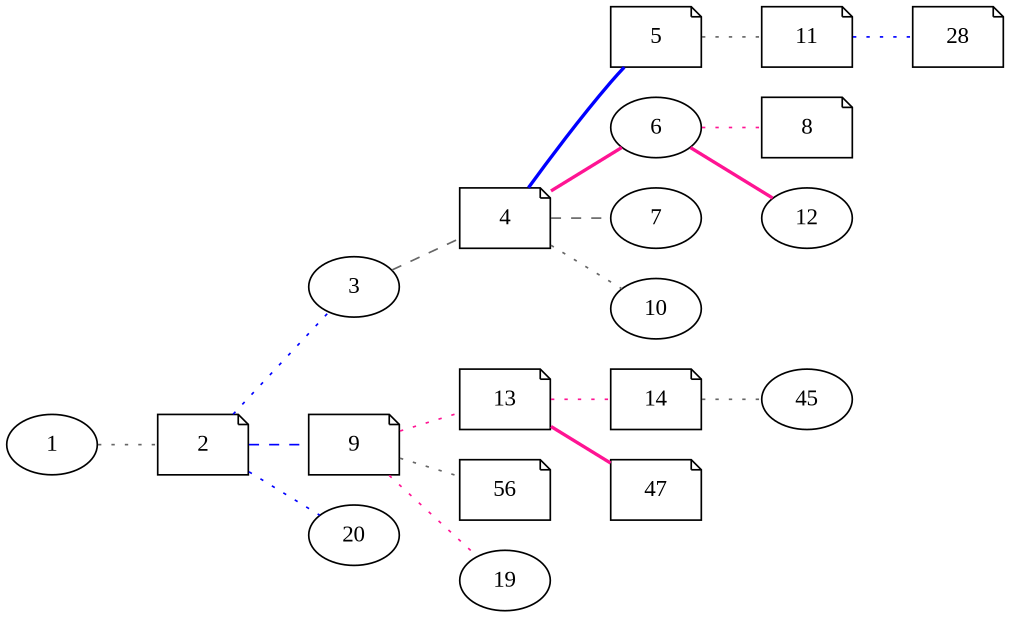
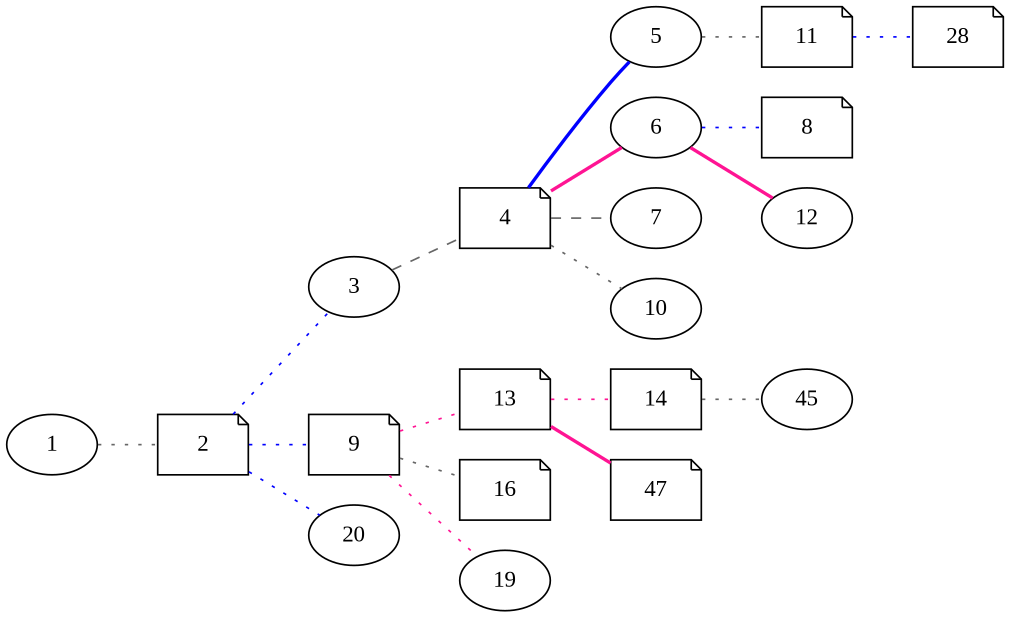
node "5": shape note -> ellipse
edge "6" -- "8": color deeppink -> blue
edge "2" -- "9": style dashed -> dotted
node "56": label "56" -> "16"
